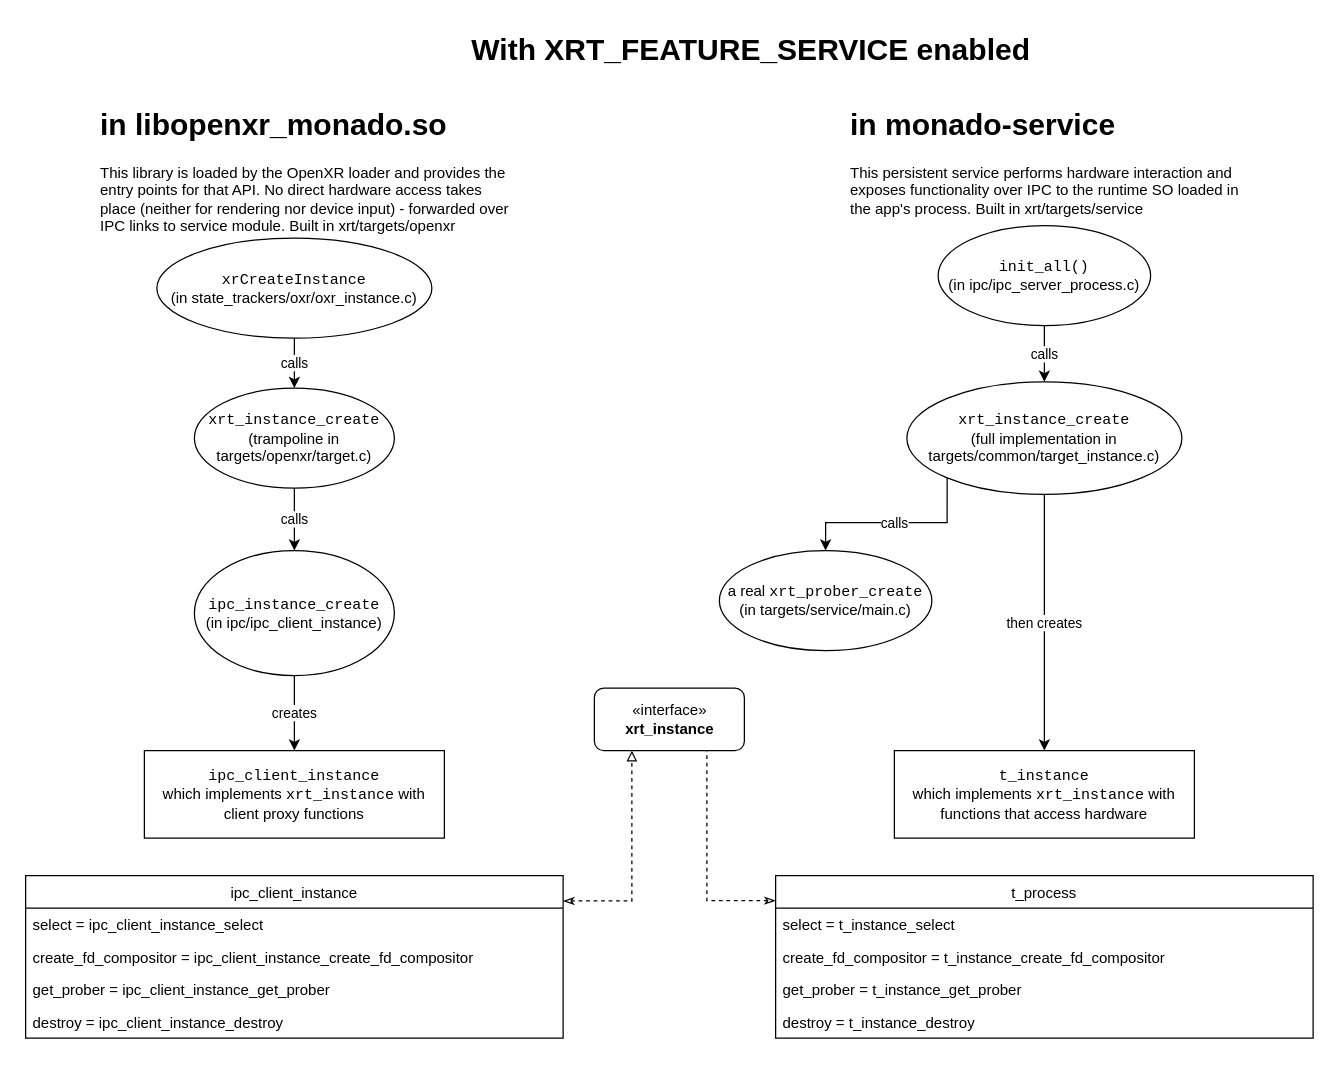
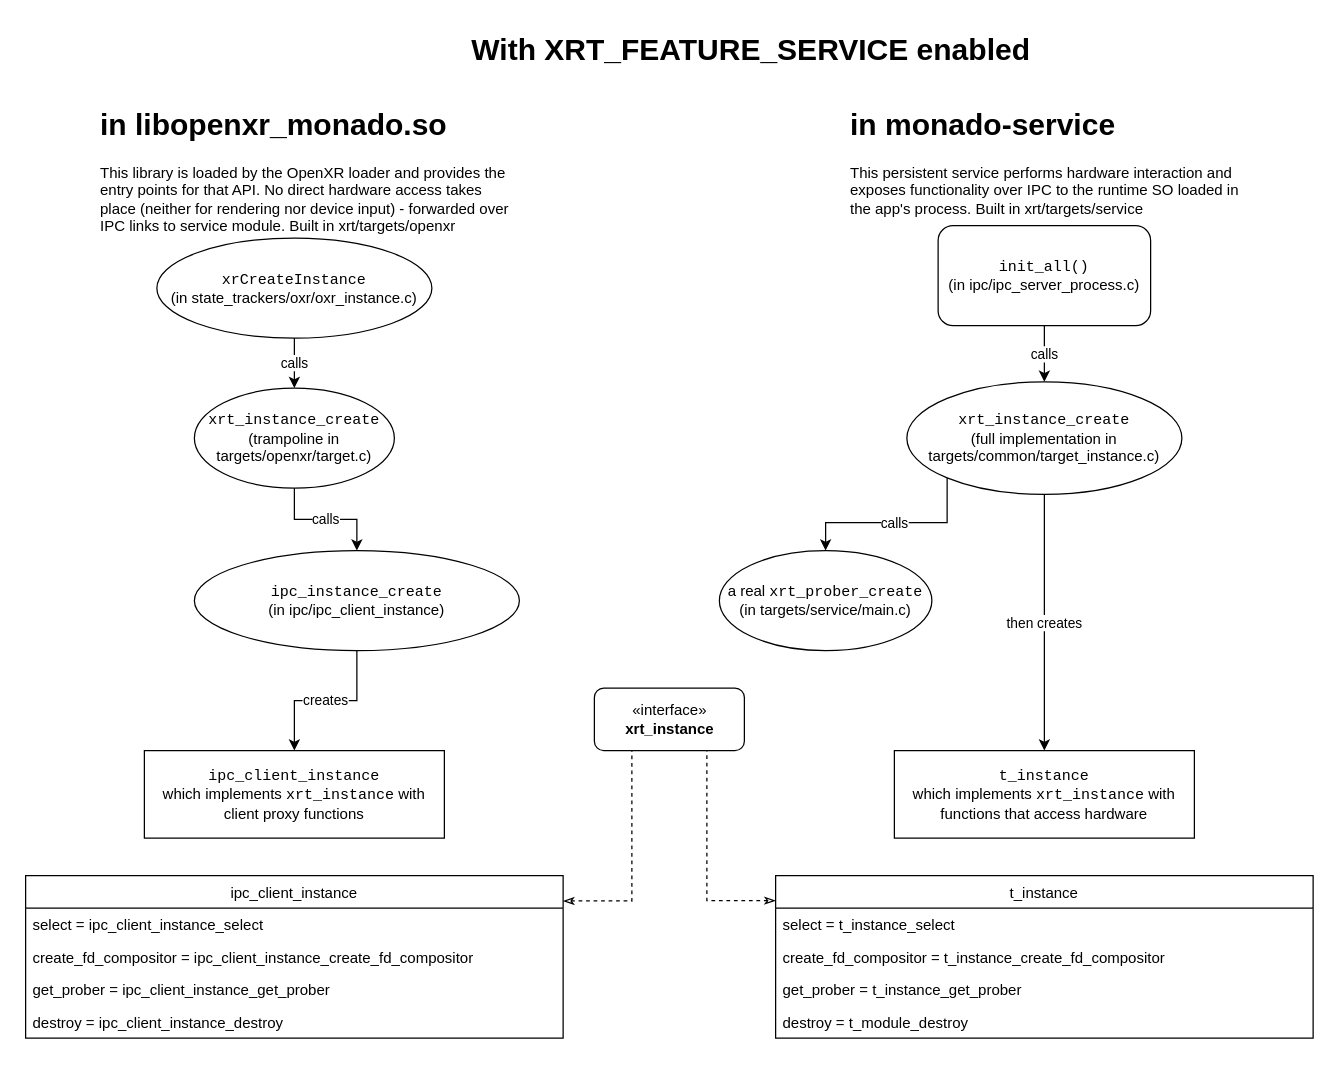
node "init_all() (in ipc/ipc_server_process.c)": shape ellipse -> rounded rectangle
node "ipc_instance_create (in ipc/ipc_client_instance)": size 200x125 -> 325x100
edge "«interface» xrt_instance" -- "ipc_client_instance": arrowhead block -> none
node "t_process": label "t_process" -> "t_instance"
node "destroy = t_instance_destroy": label "destroy = t_instance_destroy" -> "destroy = t_module_destroy"
